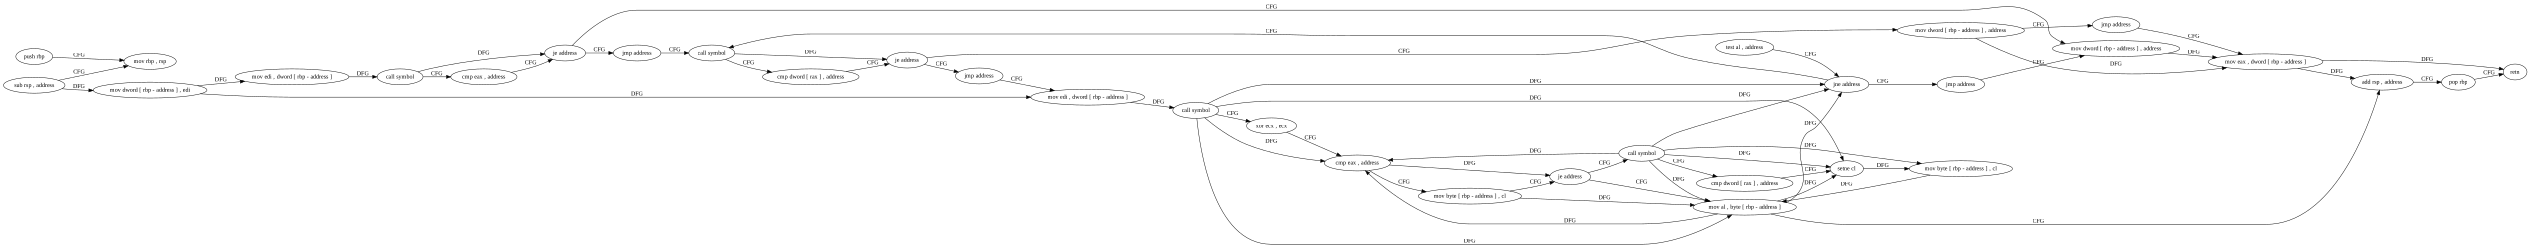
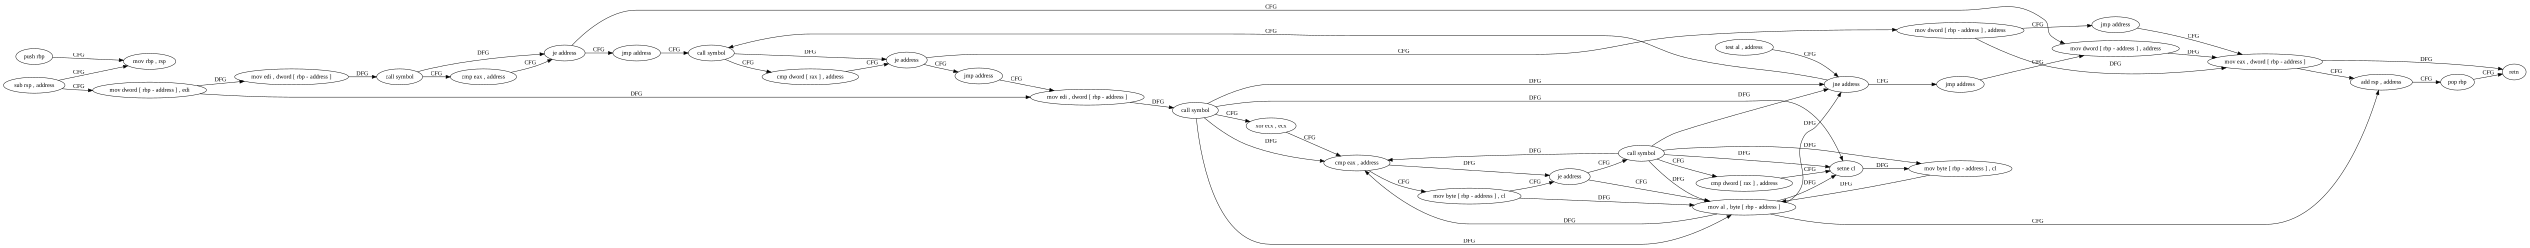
edge "mov eax , dword [ rbp - address ]" -> "add rsp , address": label "DFG" -> "CFG"
edge "sub rsp , address" -> "mov dword [ rbp - address ] , edi": label "DFG" -> "CFG"
